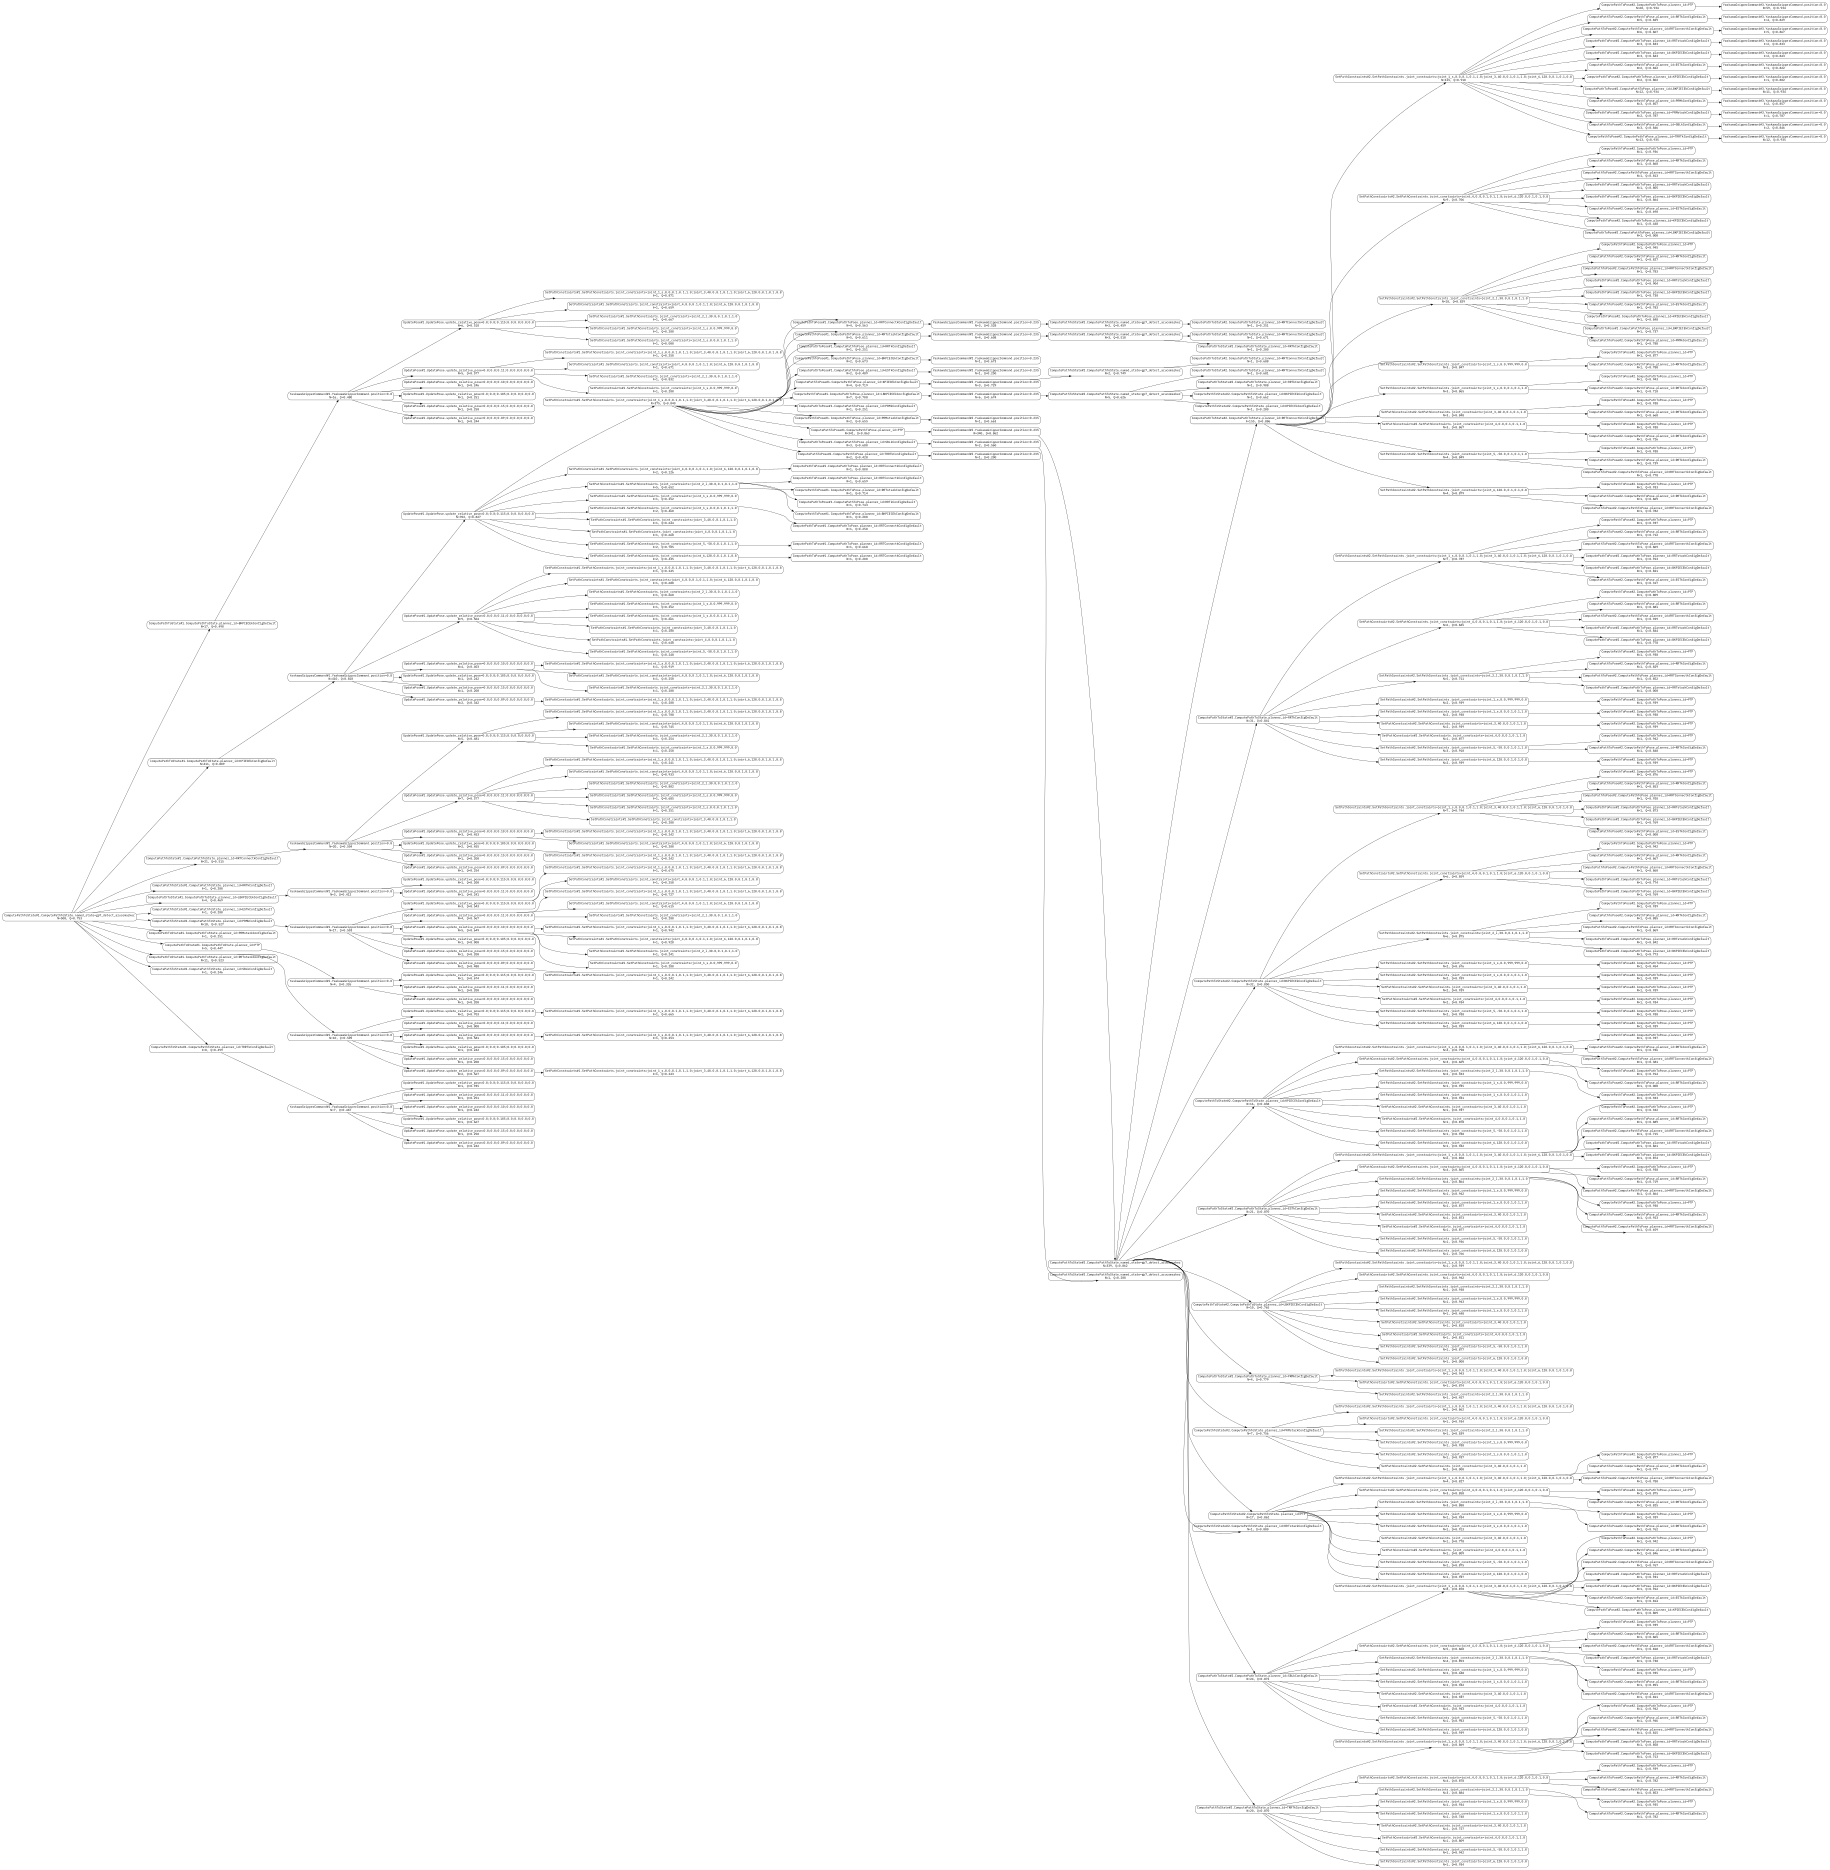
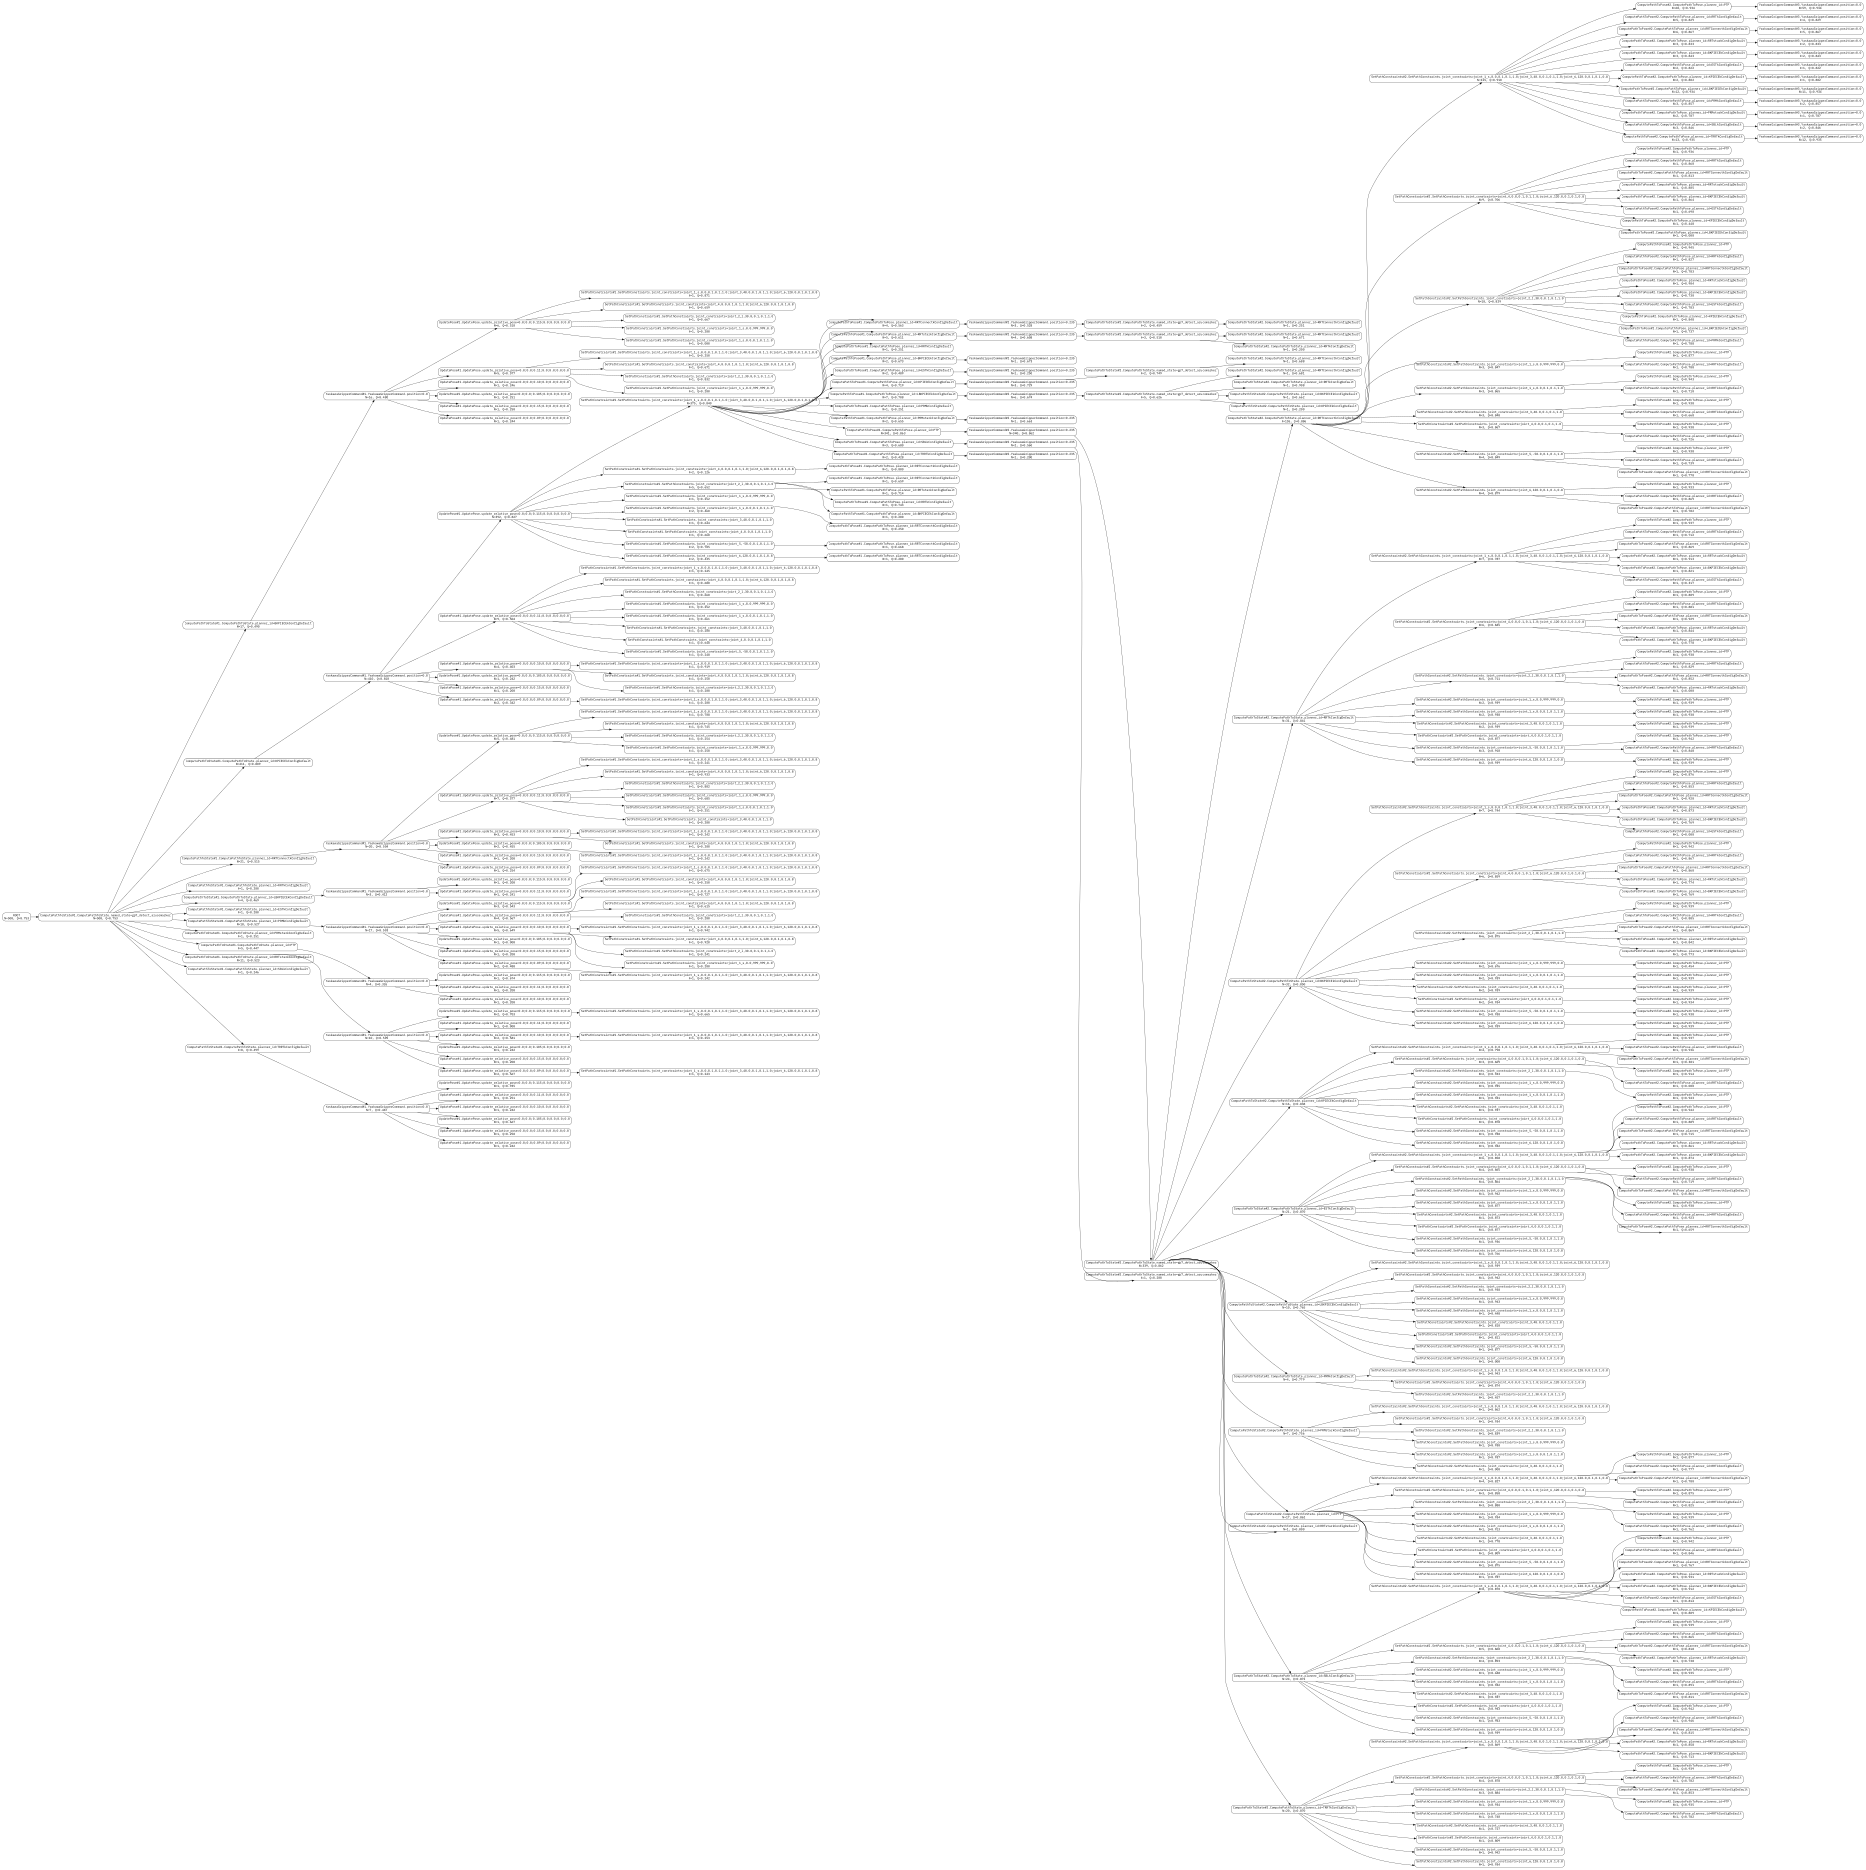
node "ROOT N=500, Q=0.753": added
